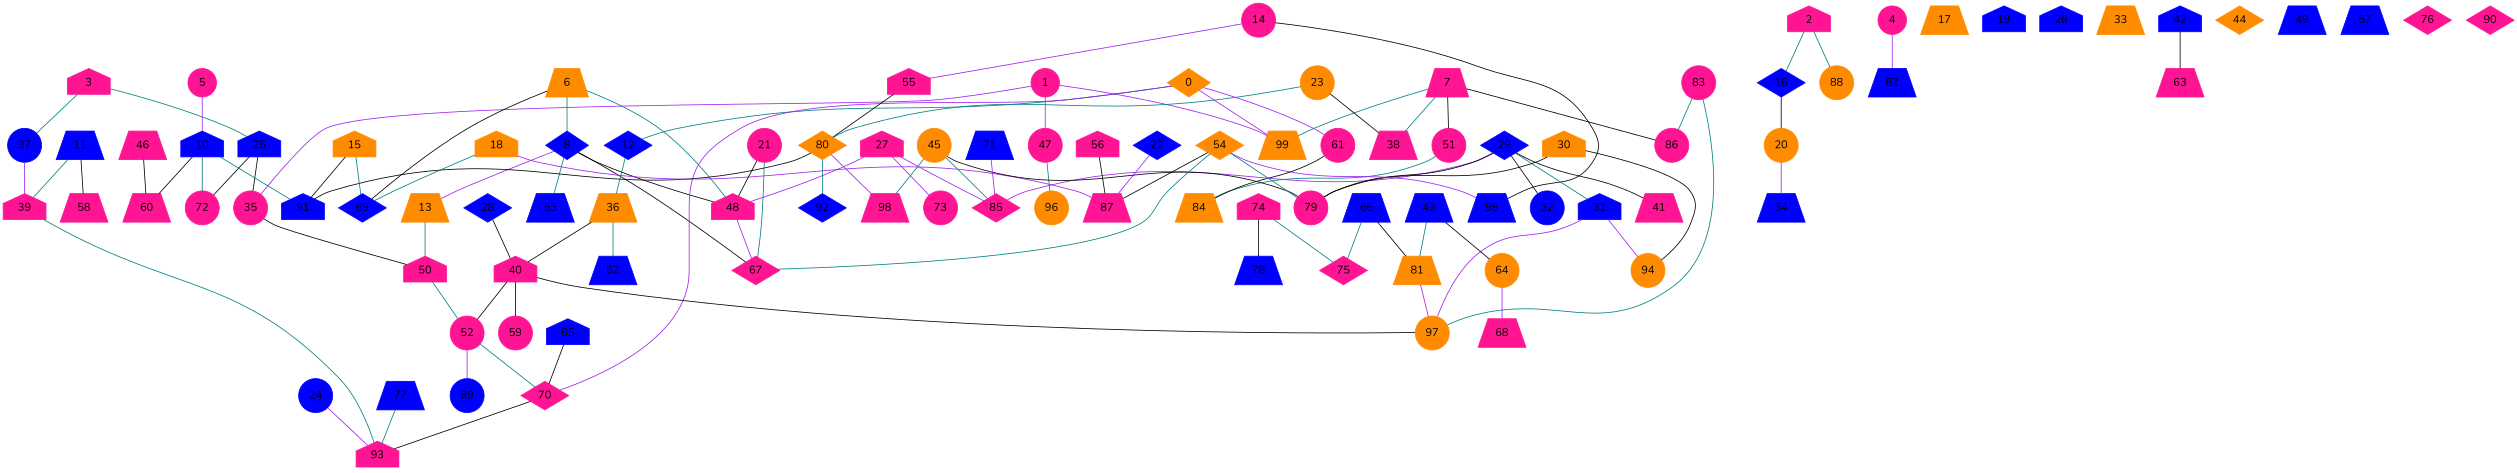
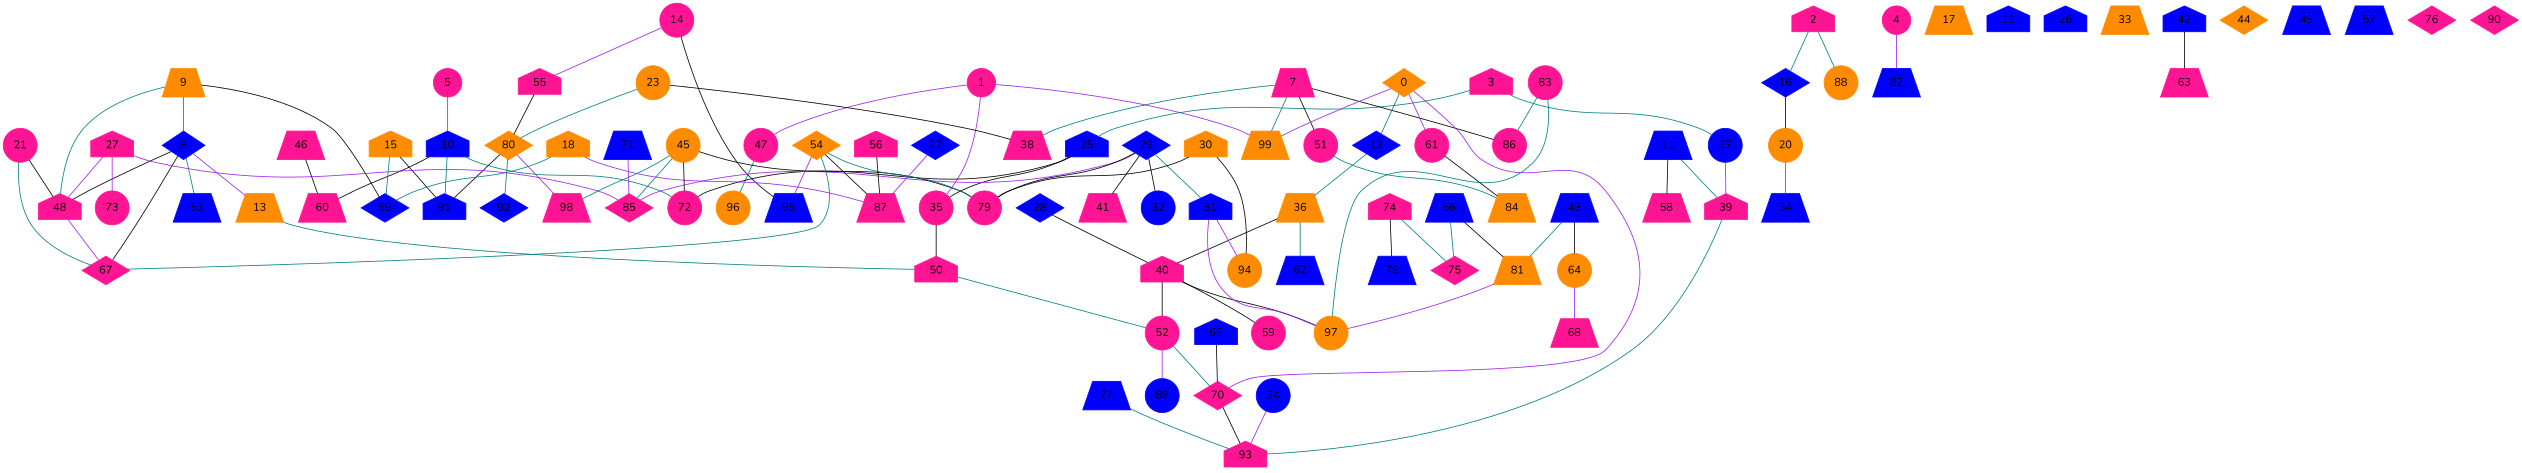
node "6": label "6" -> "9"
edge "45" -- "72": added
